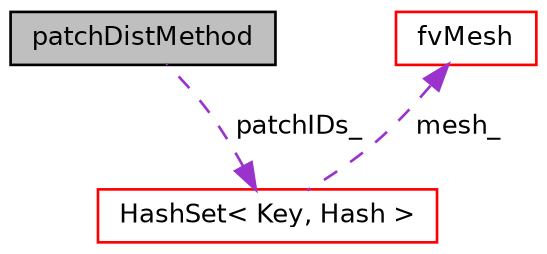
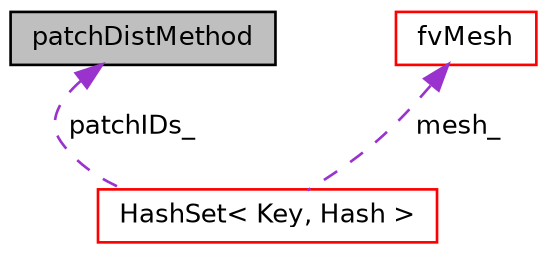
edge "patchDistMethod" -> "HashSet< Key, Hash >": reversed
